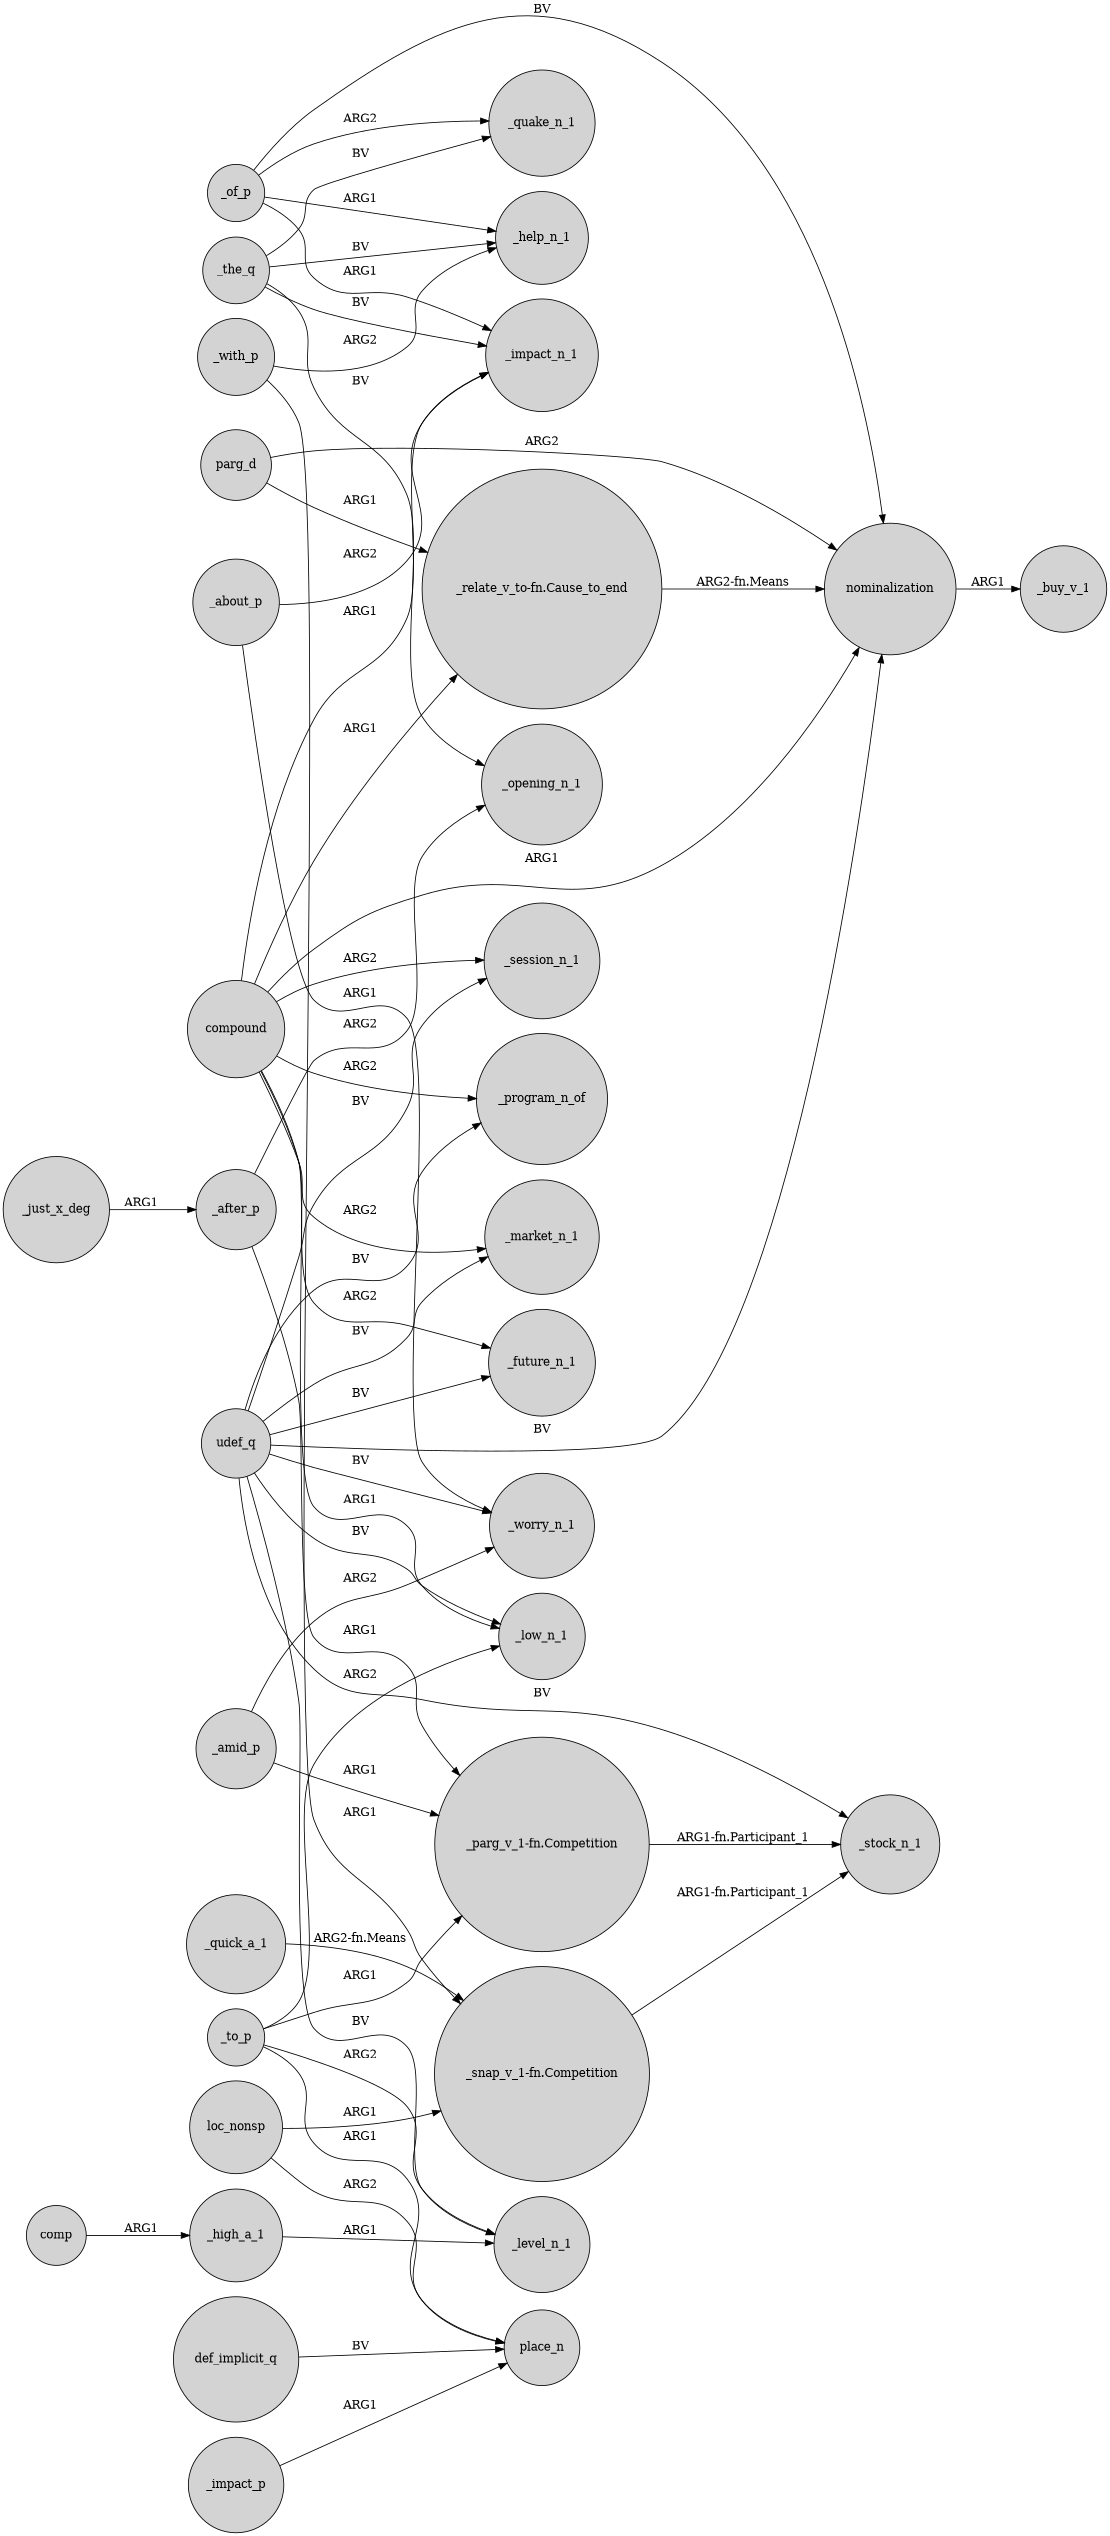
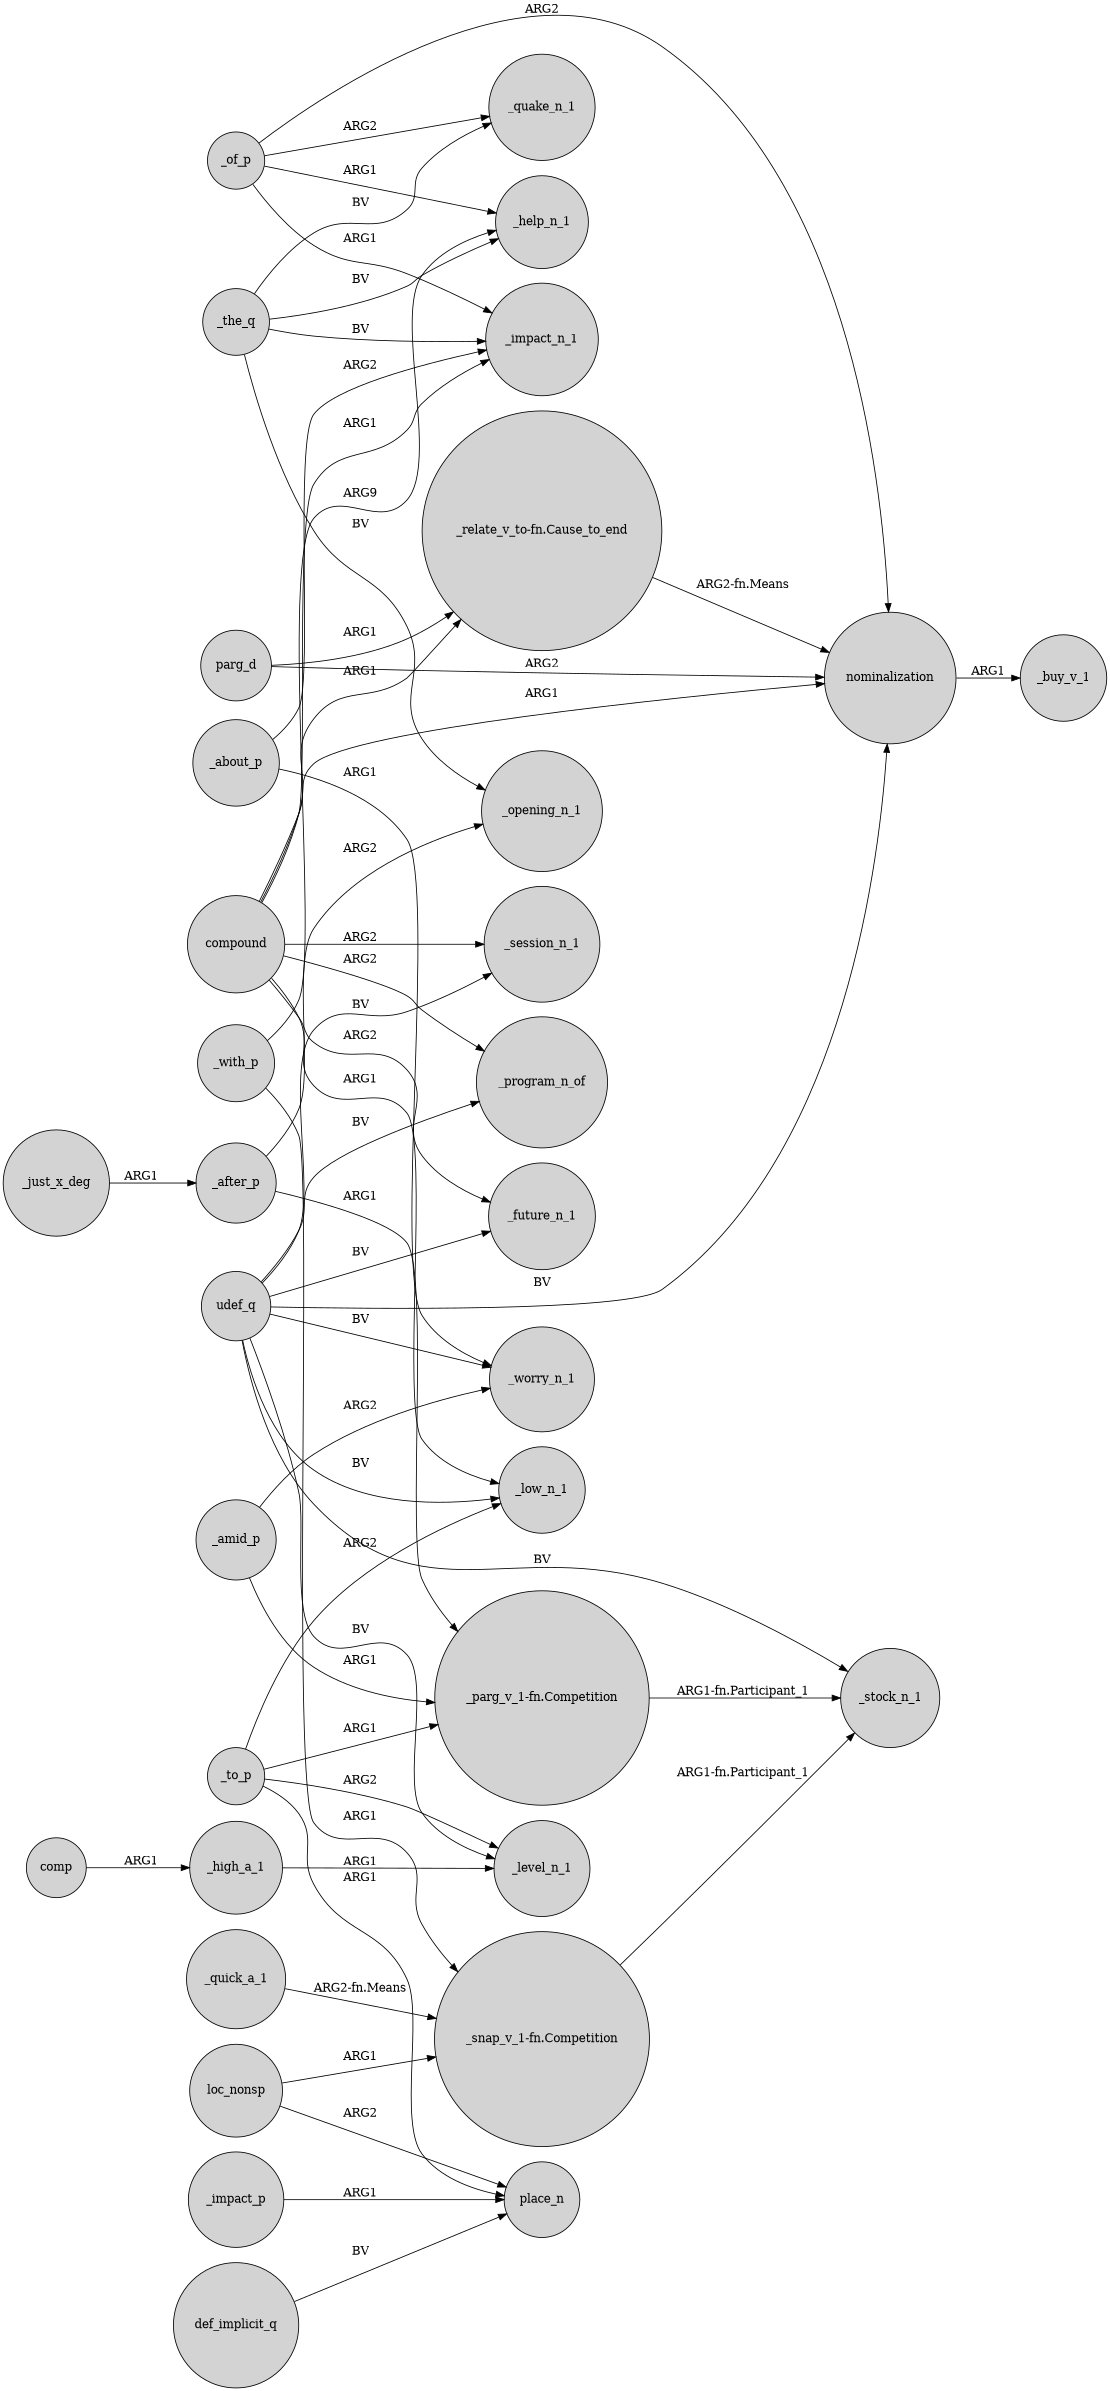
edge "_of_p" -> "nominalization": label "BV" -> "ARG2"
edge "_with_p" -> "_help_n_1": label "ARG2" -> "ARG9"
node "_market_n_1": removed
